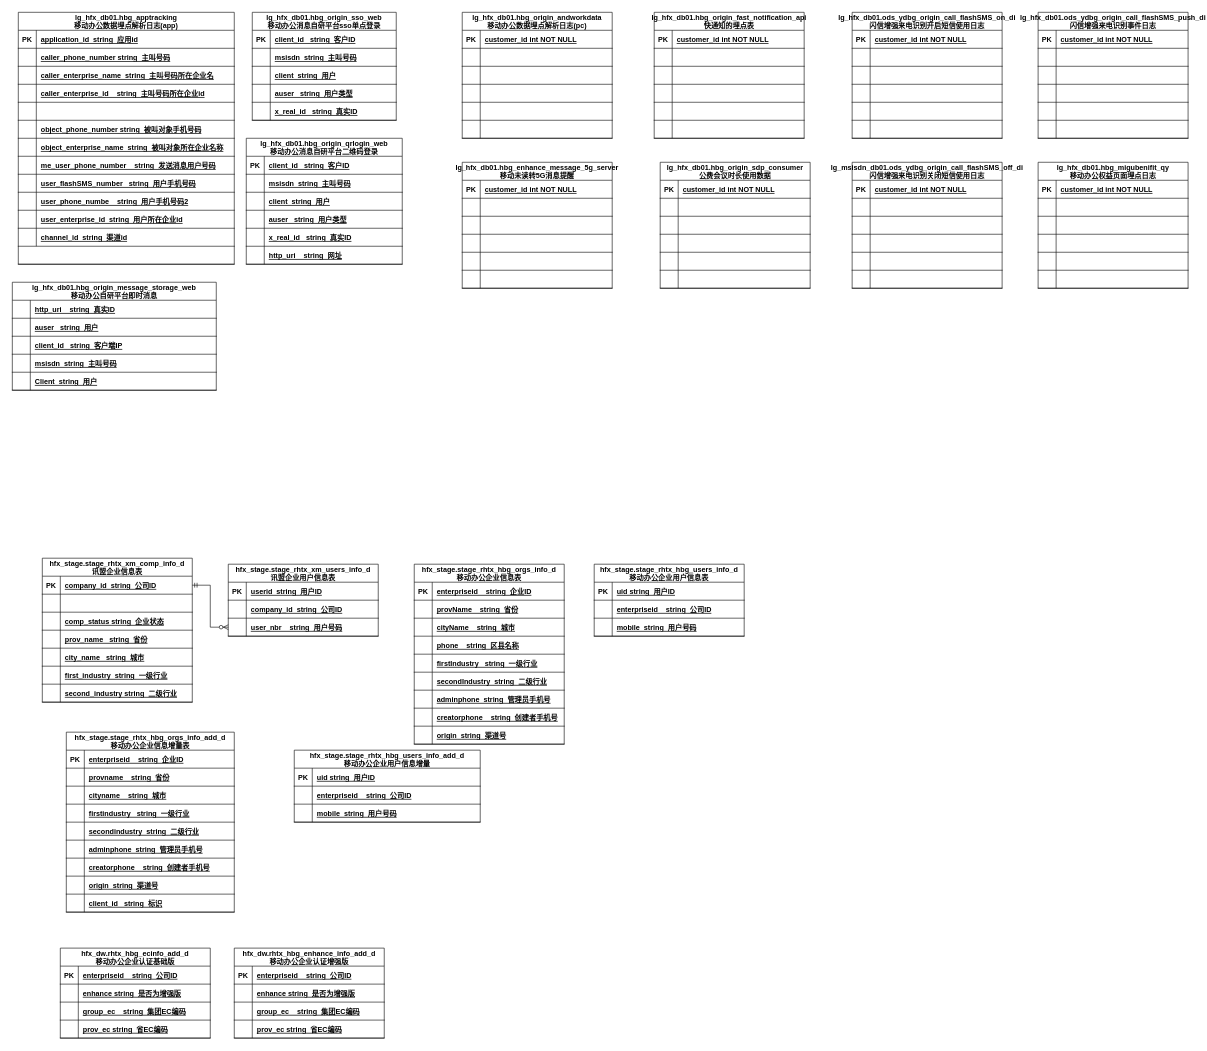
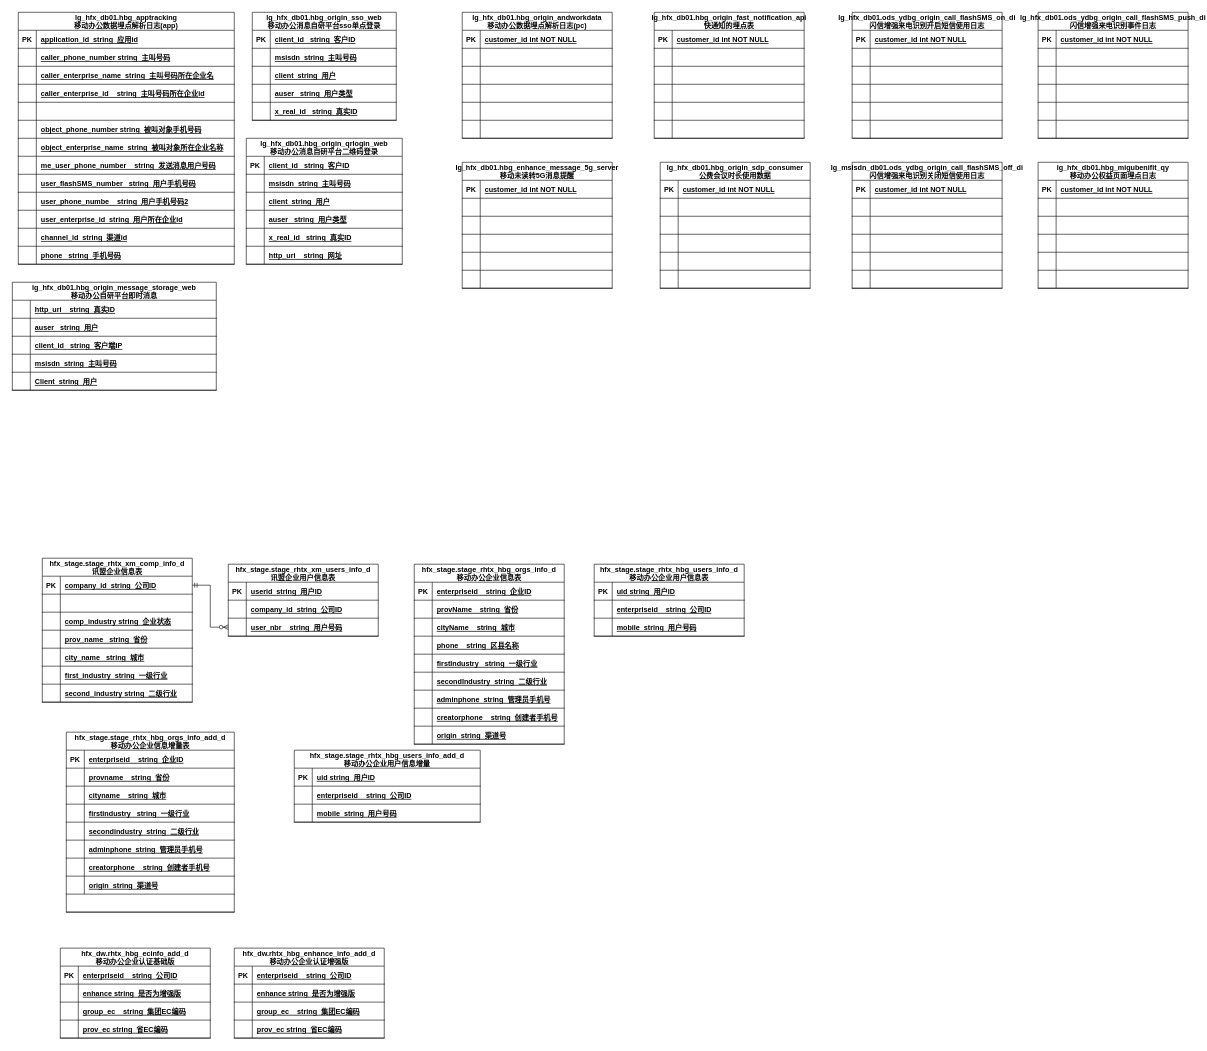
node "phone string 手机号码": added
node "comp_status string 企业状态": label "comp_status string 企业状态" -> "comp_industry string 企业状态"
node "client_id string 标识": removed
